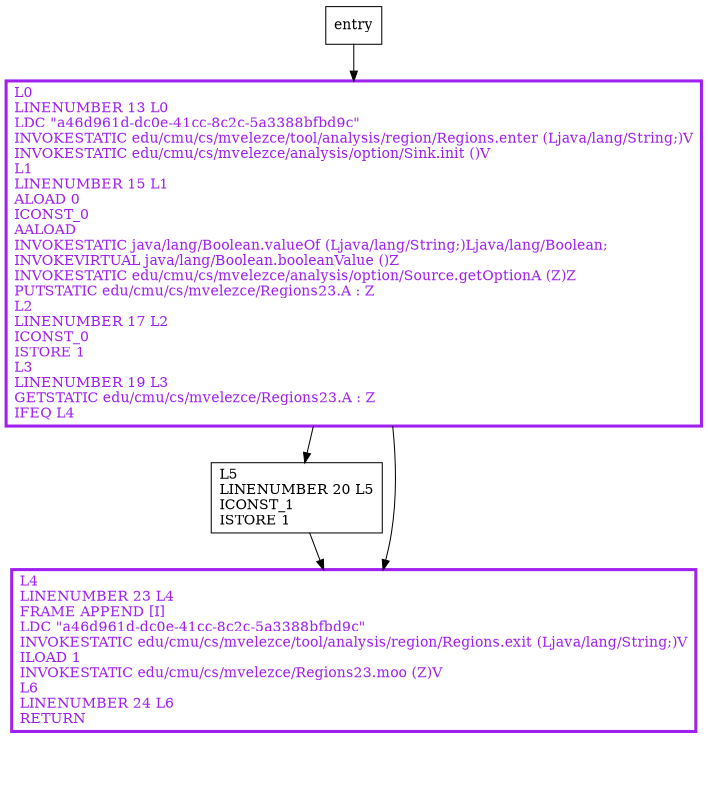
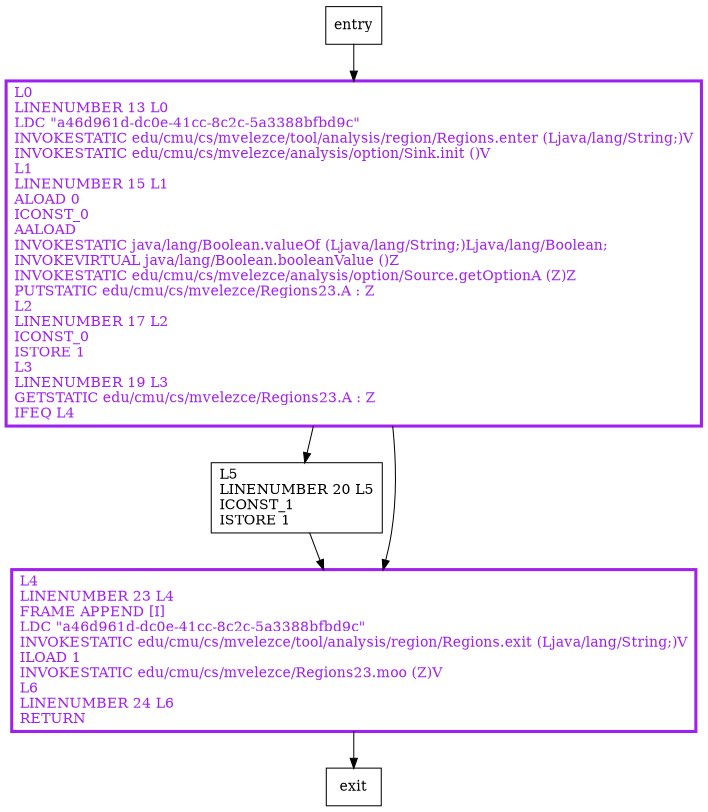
node "exit": added
